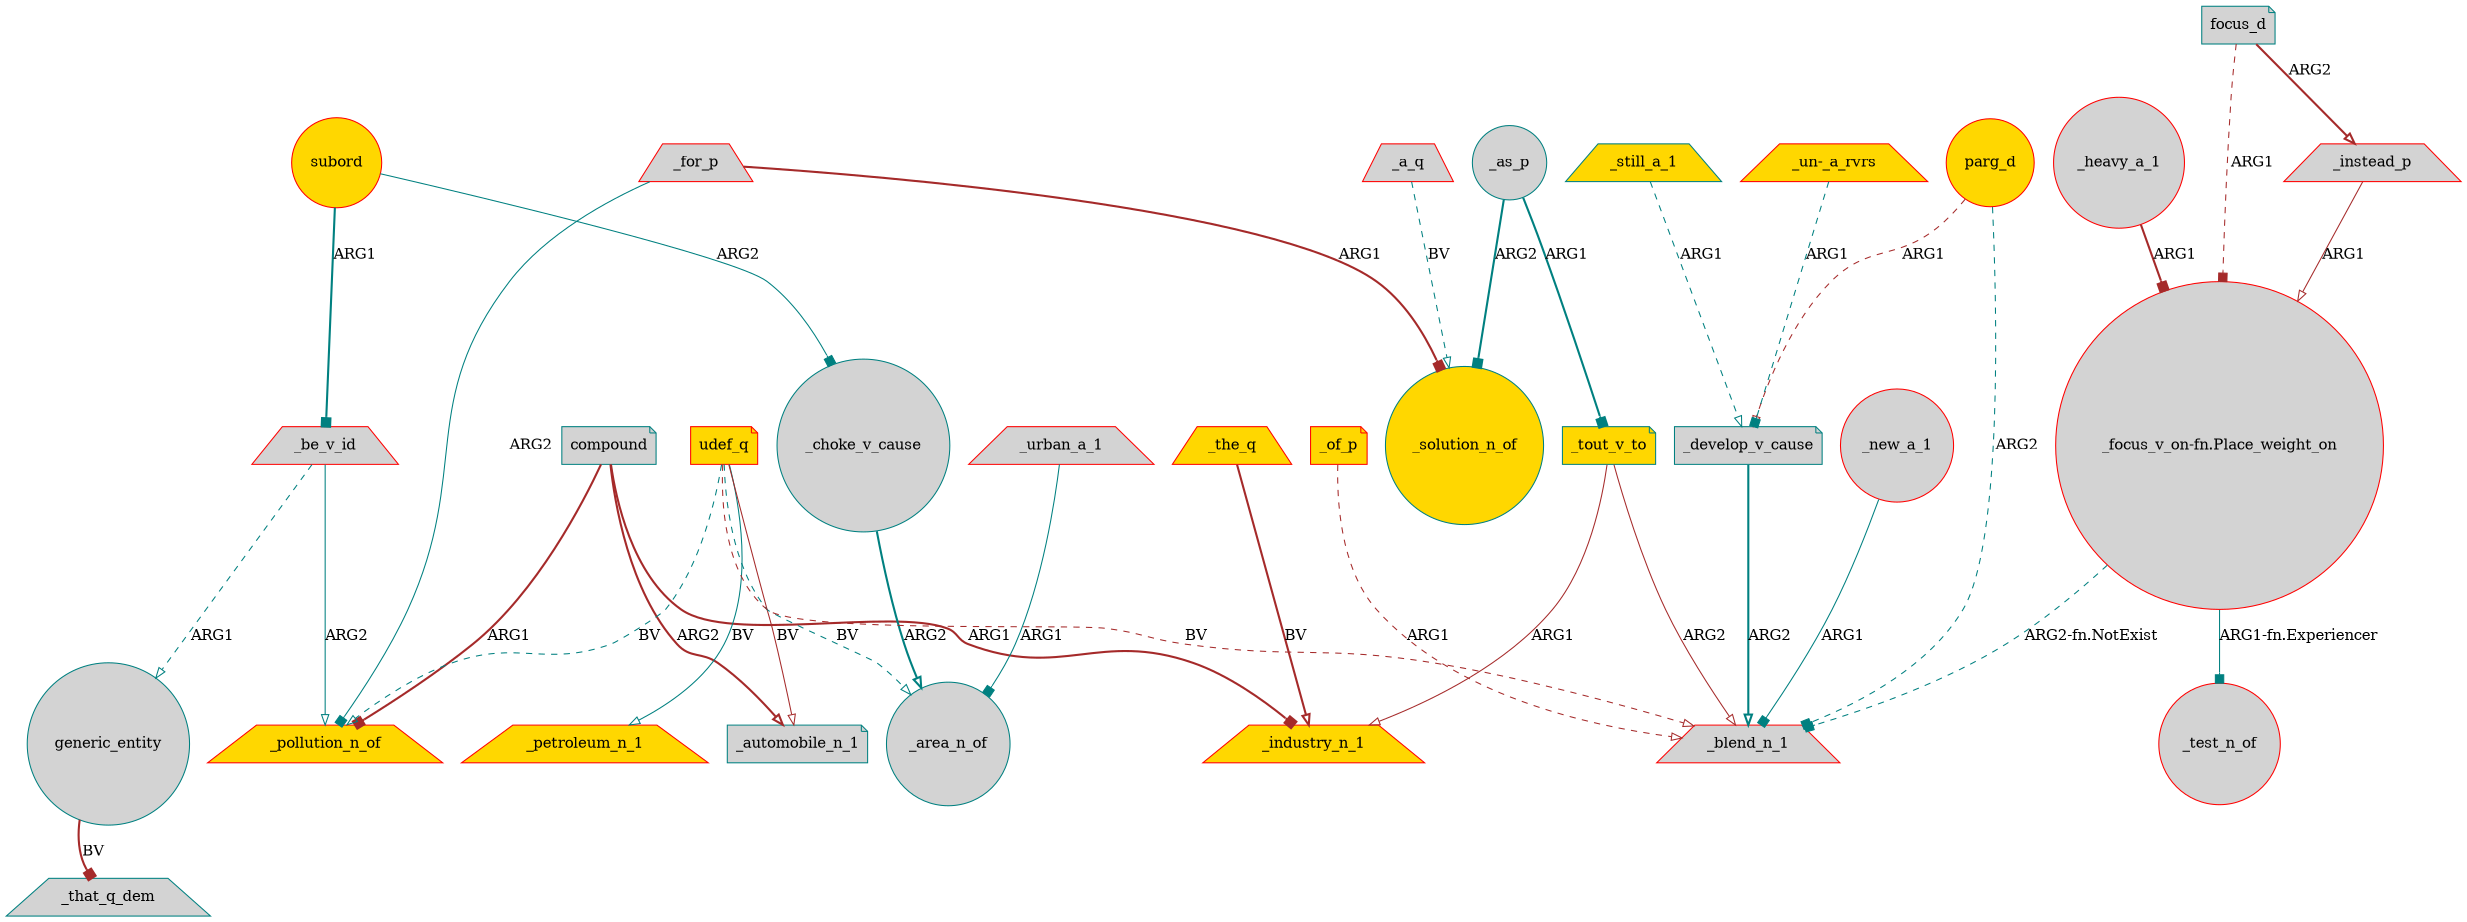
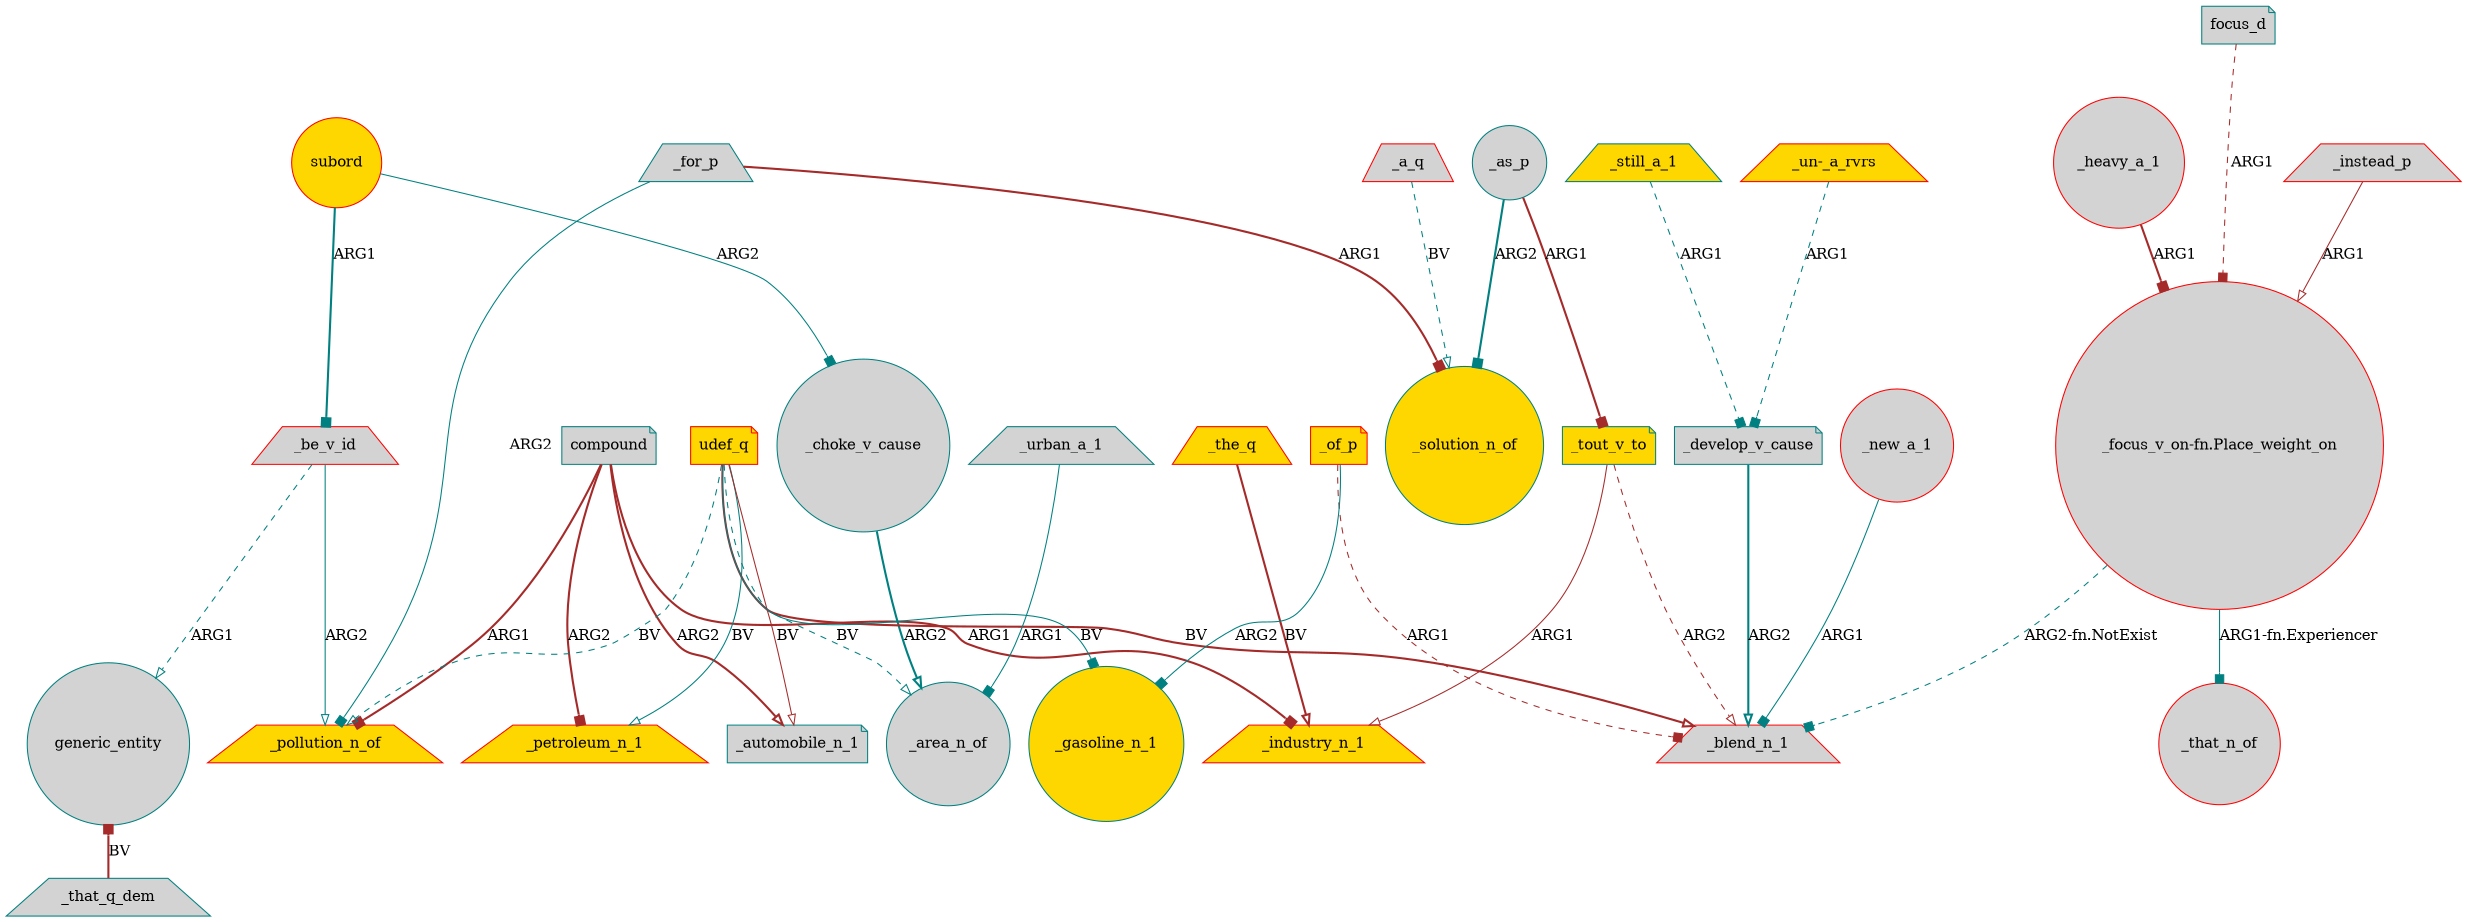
edge "focus_d" -> "_instead_p": removed, label "ARG2"
node "_for_p": color red -> teal
node "parg_d": removed
edge "_still_a_1" -> "_develop_v_cause": arrowhead onormal -> box
edge "_as_p" -> "_tout_v_to": color teal -> brown
node "_urban_a_1": color red -> teal
edge "compound" -> "_petroleum_n_1": added, label "ARG2"
edge "_tout_v_to" -> "_blend_n_1": style solid -> dashed
edge "udef_q" -> "_blend_n_1": style dashed -> bold
edge "_of_p" -> "_blend_n_1": arrowhead onormal -> box
node "_gasoline_n_1": added
node "_test_n_of": label "_test_n_of" -> "_that_n_of"
edge "generic_entity" -> "_that_q_dem": reversed
